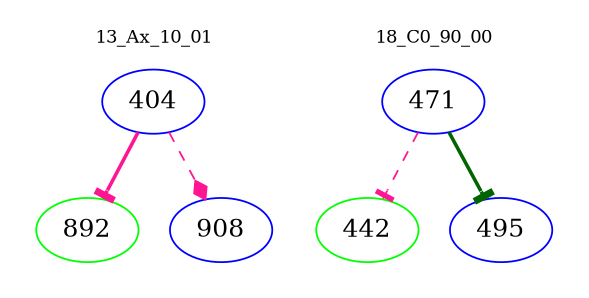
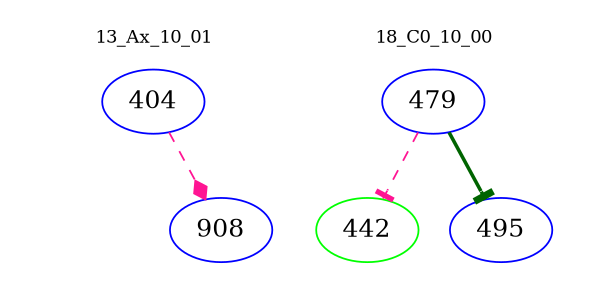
cluster "18_C0_90_00": label "18_C0_90_00" -> "18_C0_10_00"
node "471": label "471" -> "479"
node "892": removed
